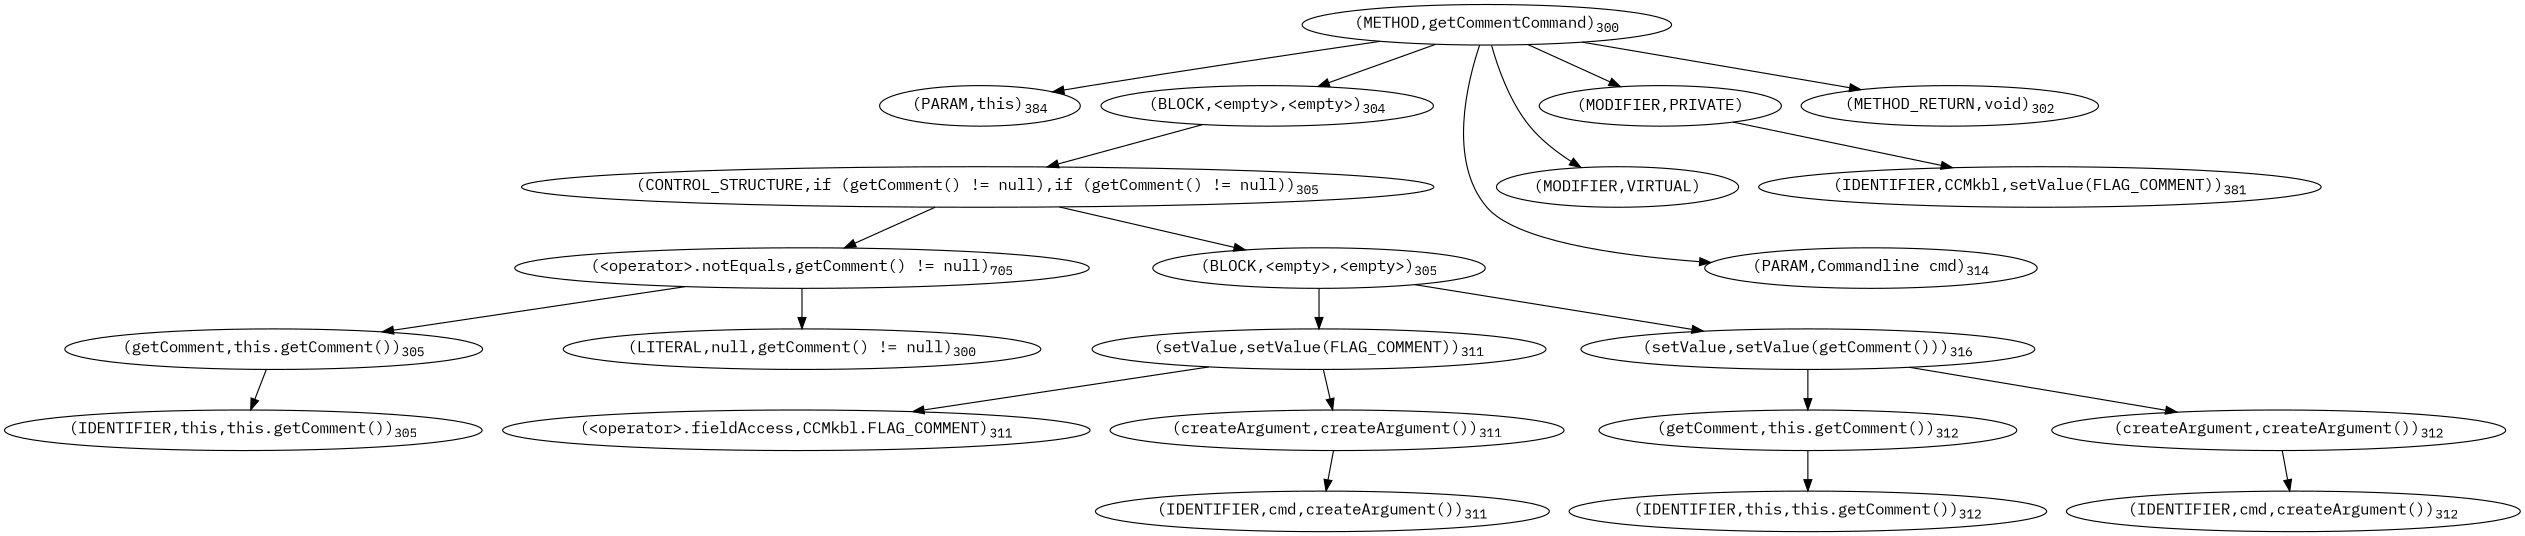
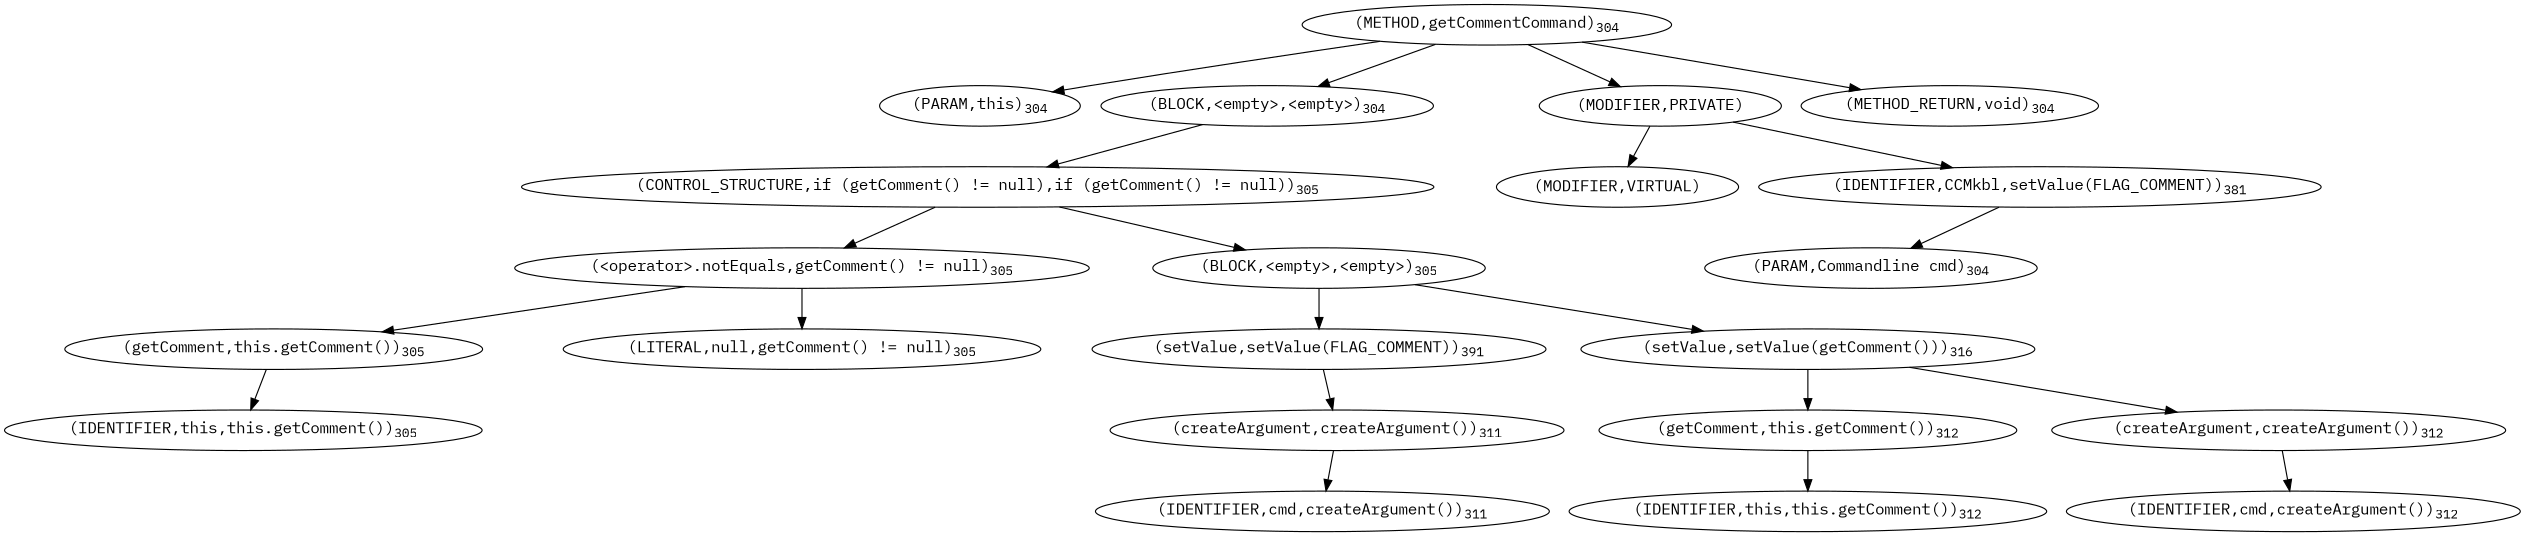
node "(METHOD,getCommentCommand)": text "300" -> "304"
node "(PARAM,this)": text "384" -> "304"
node "(METHOD_RETURN,void)": text "302" -> "304"
edge "(METHOD,getCommentCommand)" -> "(MODIFIER,VIRTUAL)": now "(MODIFIER,PRIVATE)" -> "(MODIFIER,VIRTUAL)"
edge "(METHOD,getCommentCommand)" -> "(PARAM,Commandline cmd)": now "(IDENTIFIER,CCMkbl,setValue(FLAG_COMMENT))" -> "(PARAM,Commandline cmd)"
node "(<operator>.notEquals,getComment() != null)": text "705" -> "305"
node "(PARAM,Commandline cmd)": text "314" -> "304"
node "(LITERAL,null,getComment() != null)": text "300" -> "305"
node "(setValue,setValue(FLAG_COMMENT))": text "311" -> "391"
node "(<operator>.fieldAccess,CCMkbl.FLAG_COMMENT)": removed
